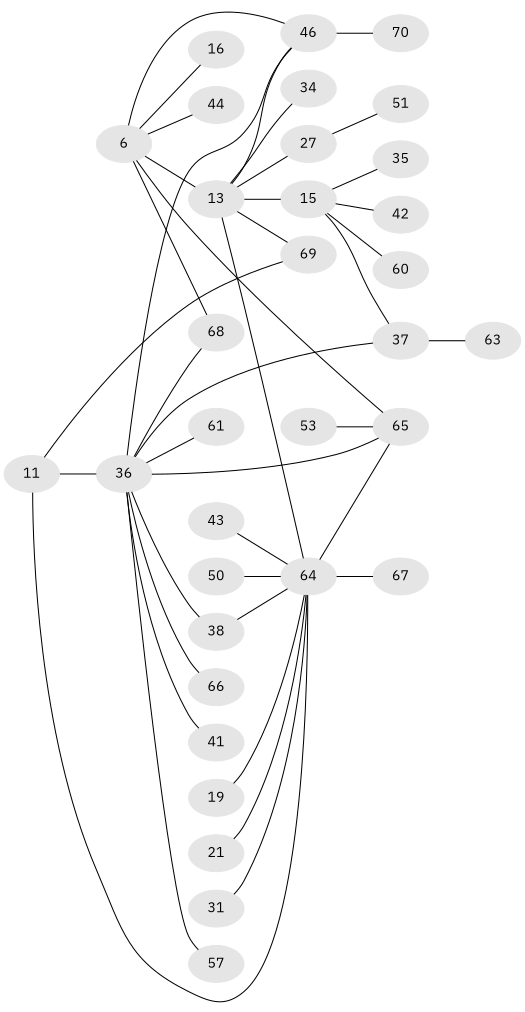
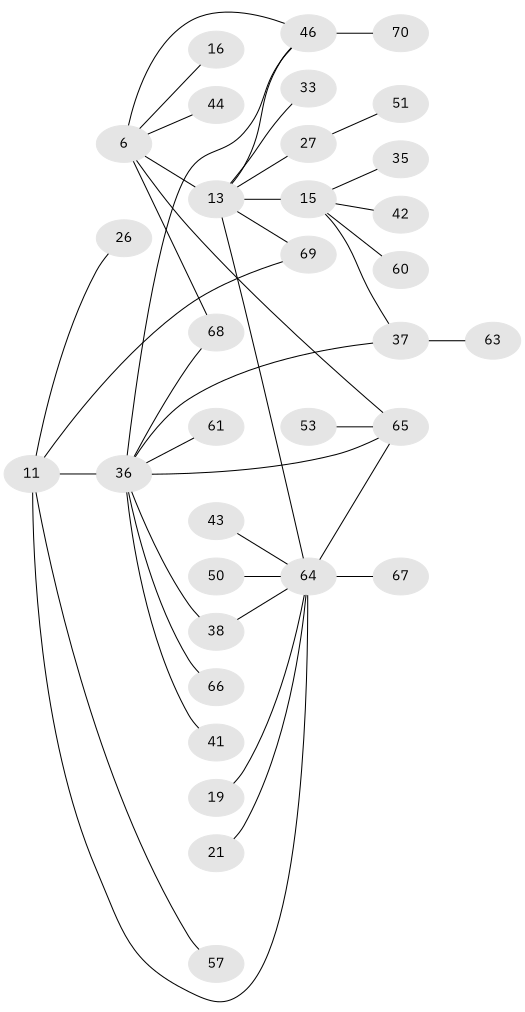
node "34": label "34" -> "33"
node "26": added
edge "36" -- "57": now "11" -- "57"
node "31": removed
